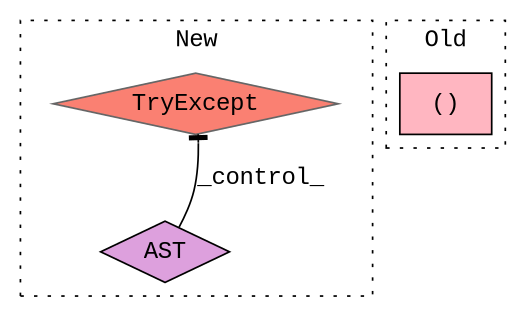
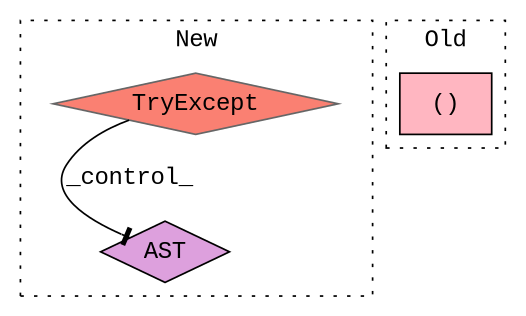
edge "AST" -> "TryExcept": reversed
